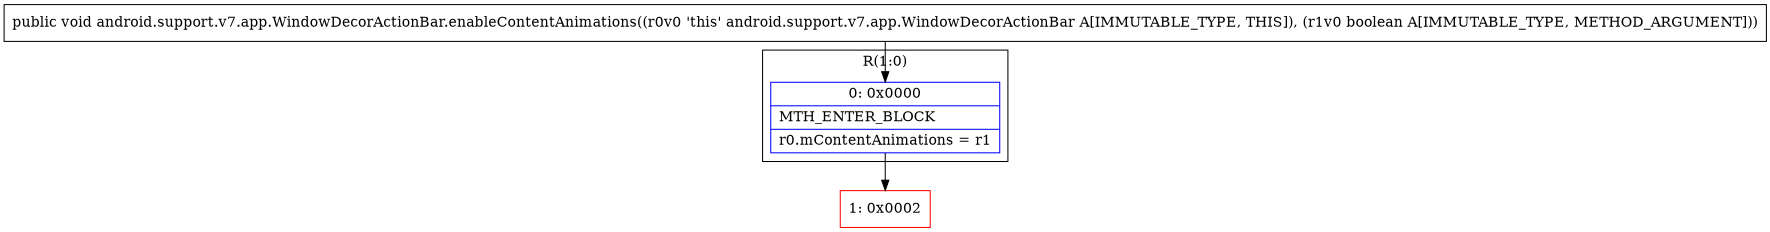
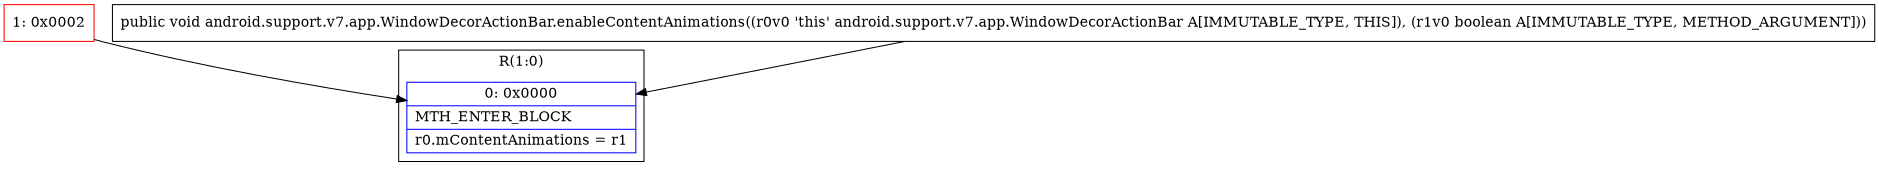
edge "0: 0x0000" -> "1: 0x0002": reversed
